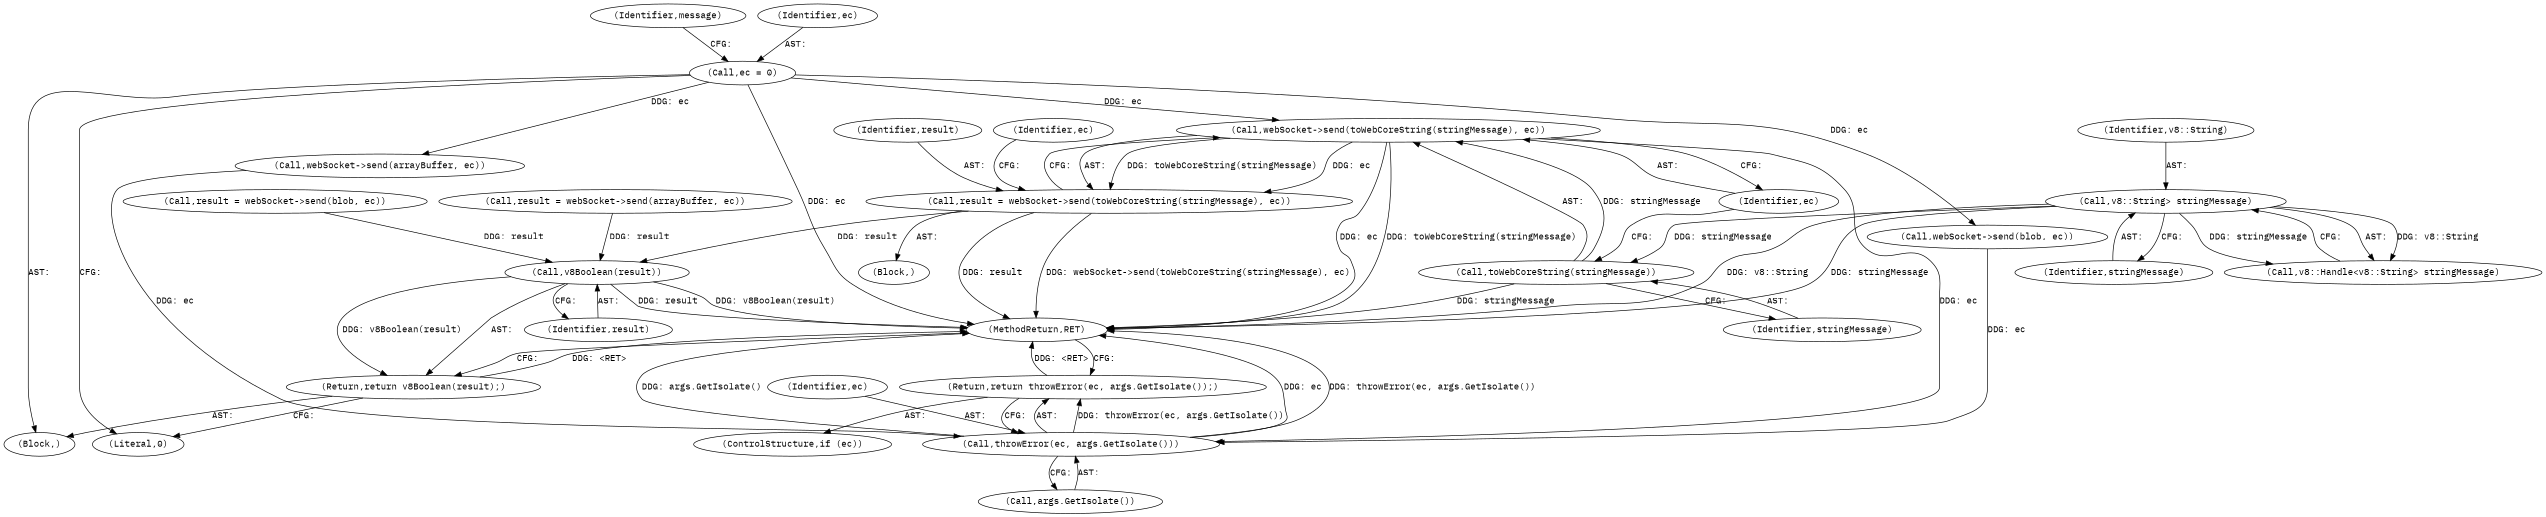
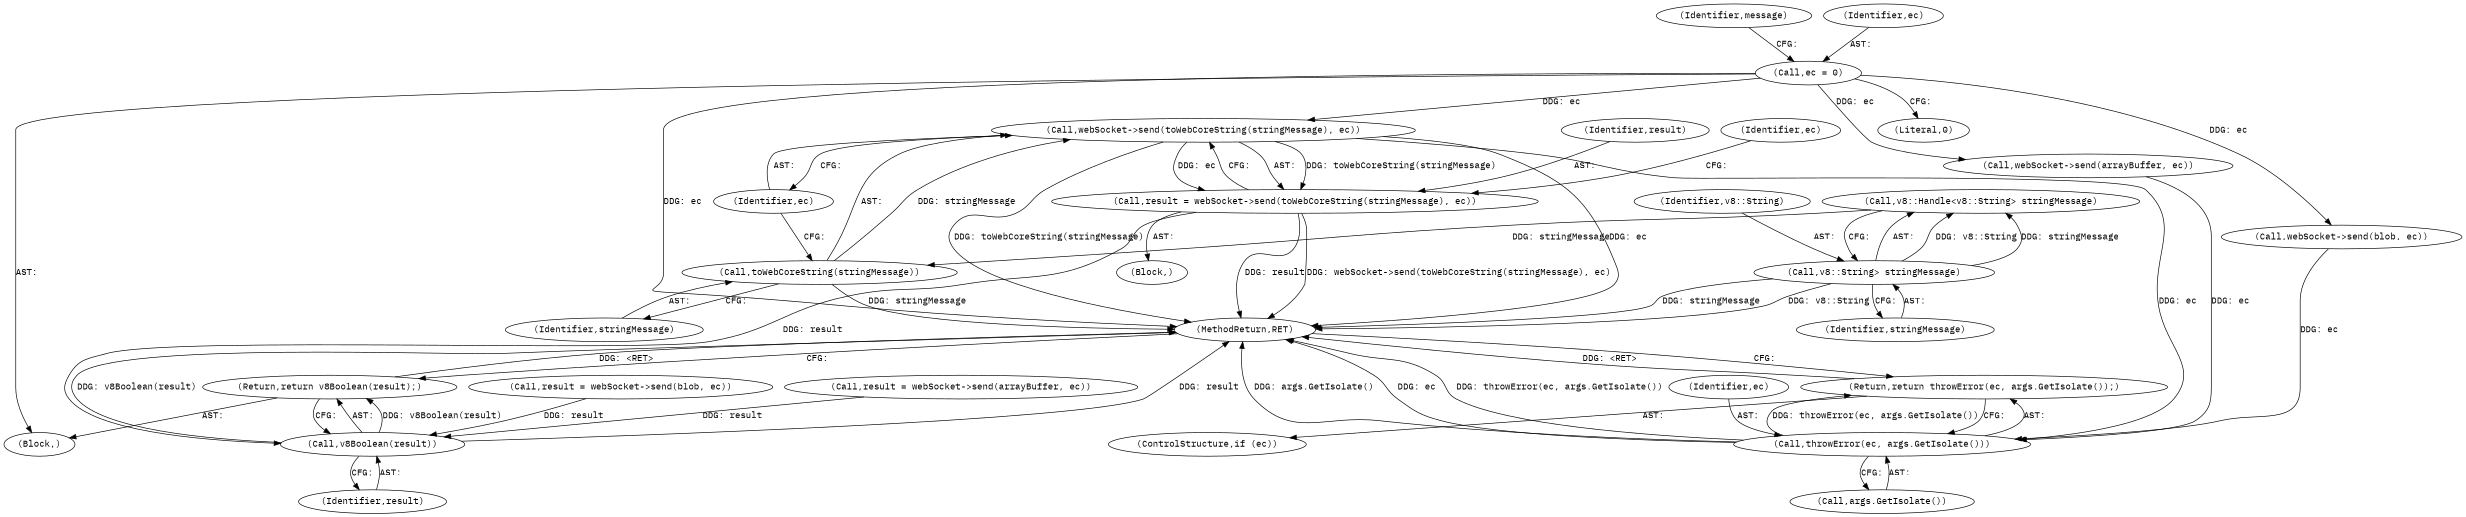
edge "(Call,v8::String> stringMessage)" -> "(Call,toWebCoreString(stringMessage))": now "(Call,v8::Handle<v8::String> stringMessage)" -> "(Call,toWebCoreString(stringMessage))"
edge "(Return,return v8Boolean(result);)" -> "(Literal,0)": now "(Return,return v8Boolean(result);)" -> "(Call,v8Boolean(result))"
